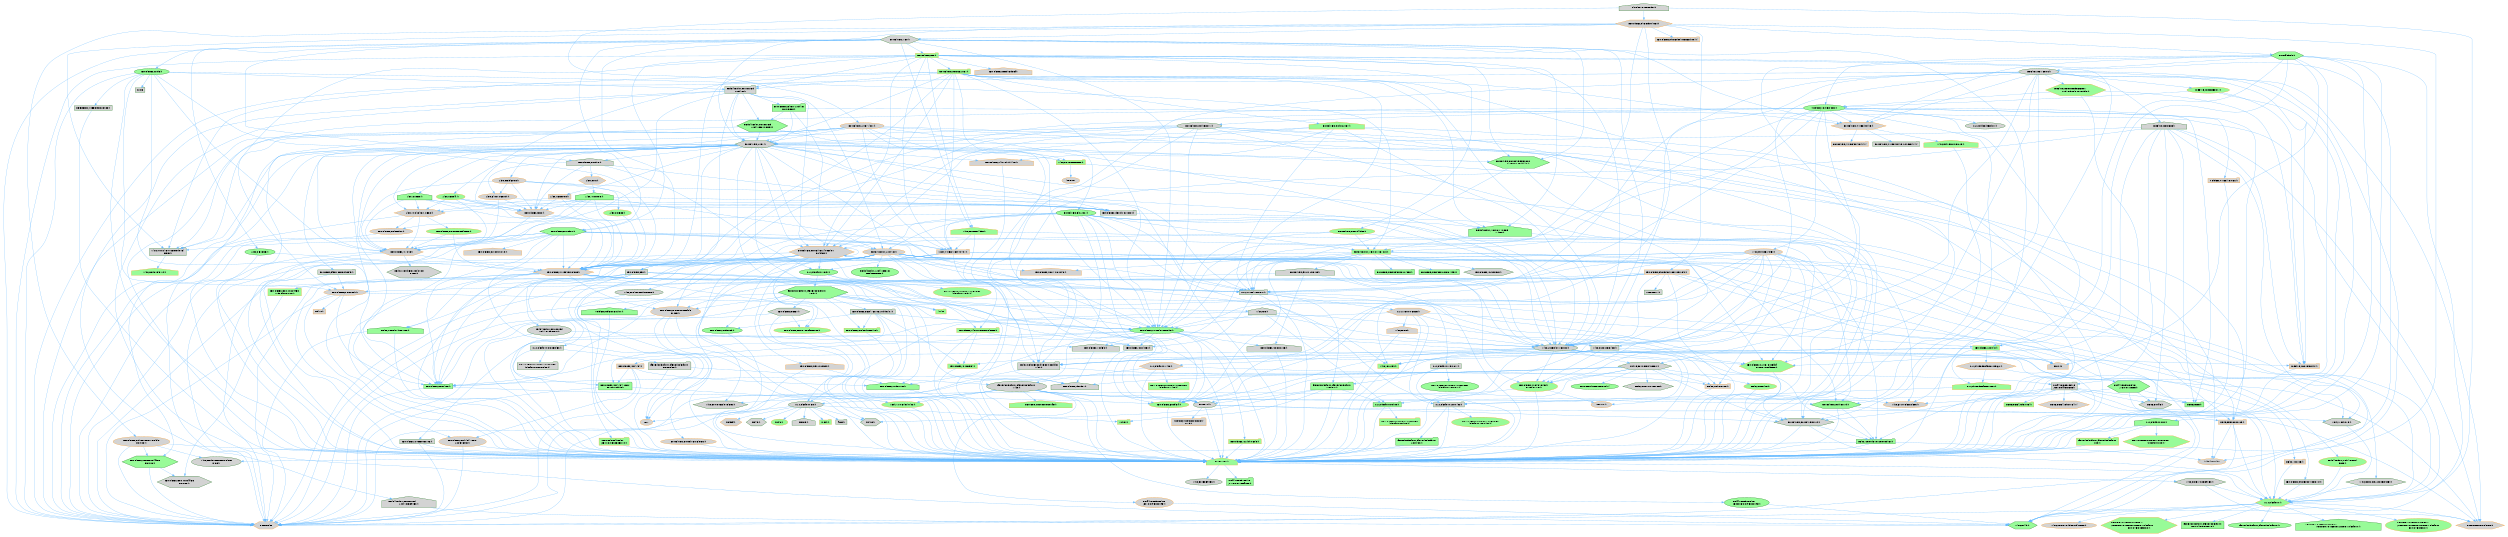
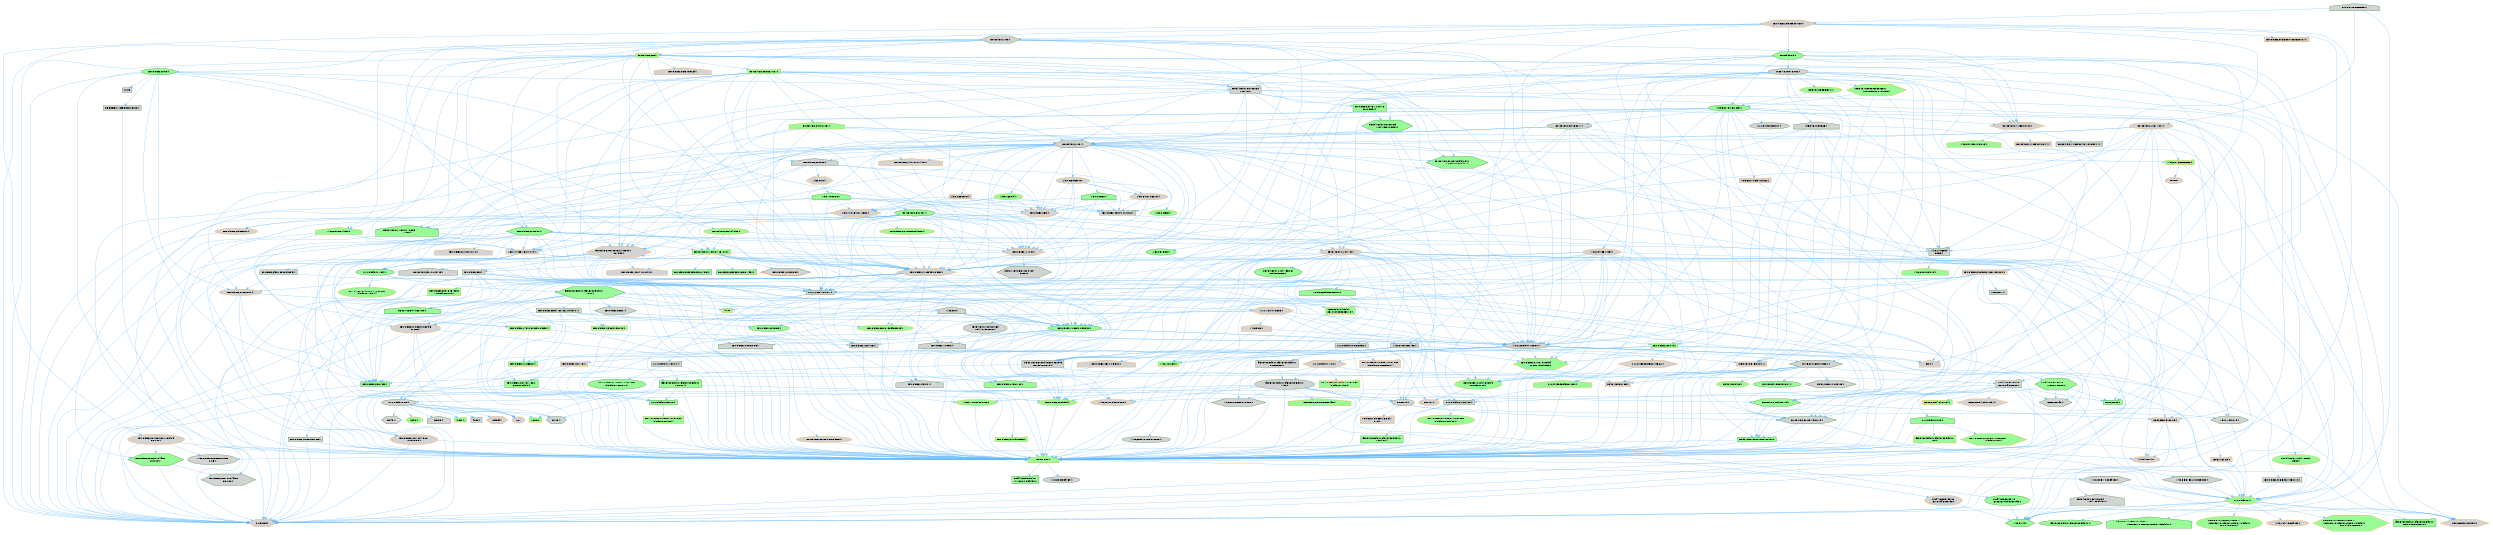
node "Misc/IntrusiveUnsetOptional State.h": label "Misc/IntrusiveUnsetOptional State.h" -> "Misc/IsIntegral State.h"
node "stdint.h": removed
node "COMPILED_PLATFORM_HEADER (PlatformProperties.h)": color darkgreen -> darkorange
node "Traits/IsCharEncodingCompatible With.h": label "Traits/IsCharEncodingCompatible With.h" -> "Traits/IsCharEncodingCompatible ContainersFwd.h"
node "Misc/LargeWorldCoordinates.h": label "Misc/LargeWorldCoordinates.h" -> "Misc/ArchiveDefines.h"
